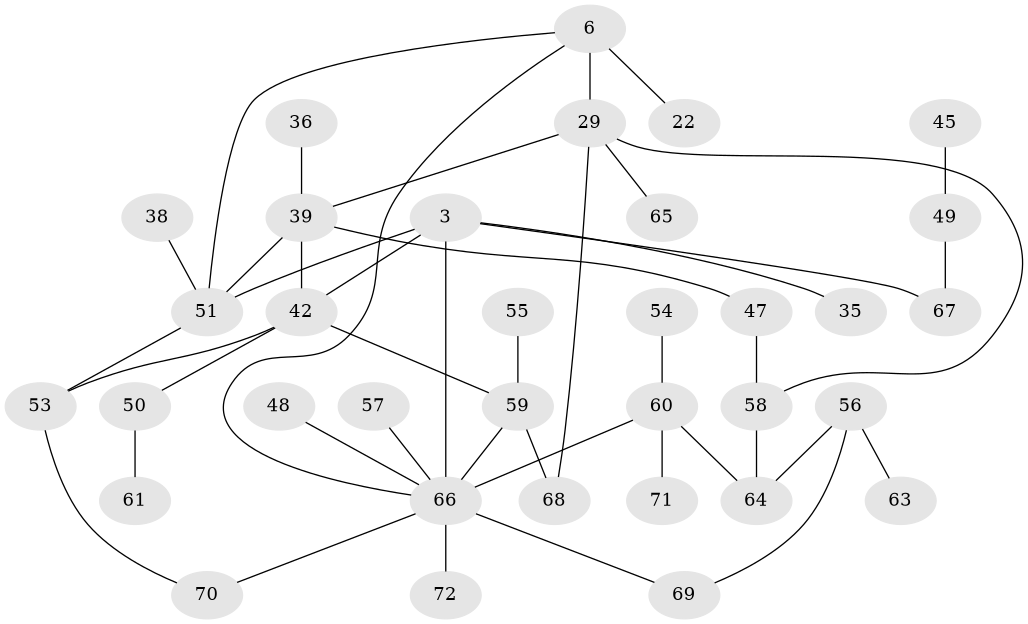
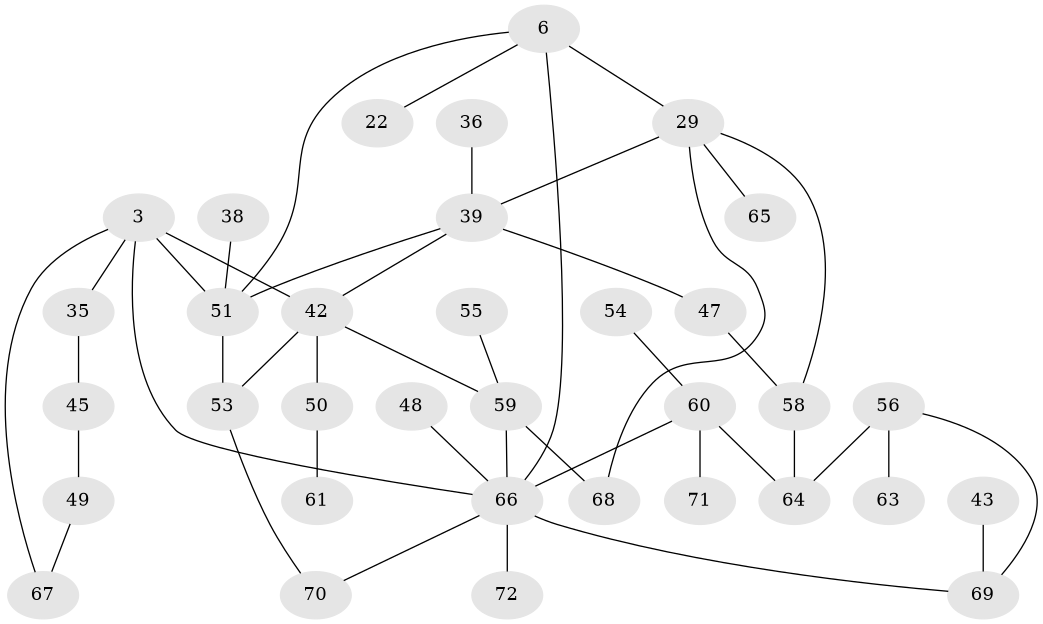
edge "35" -- "45": added
node "57": removed
node "43": added
